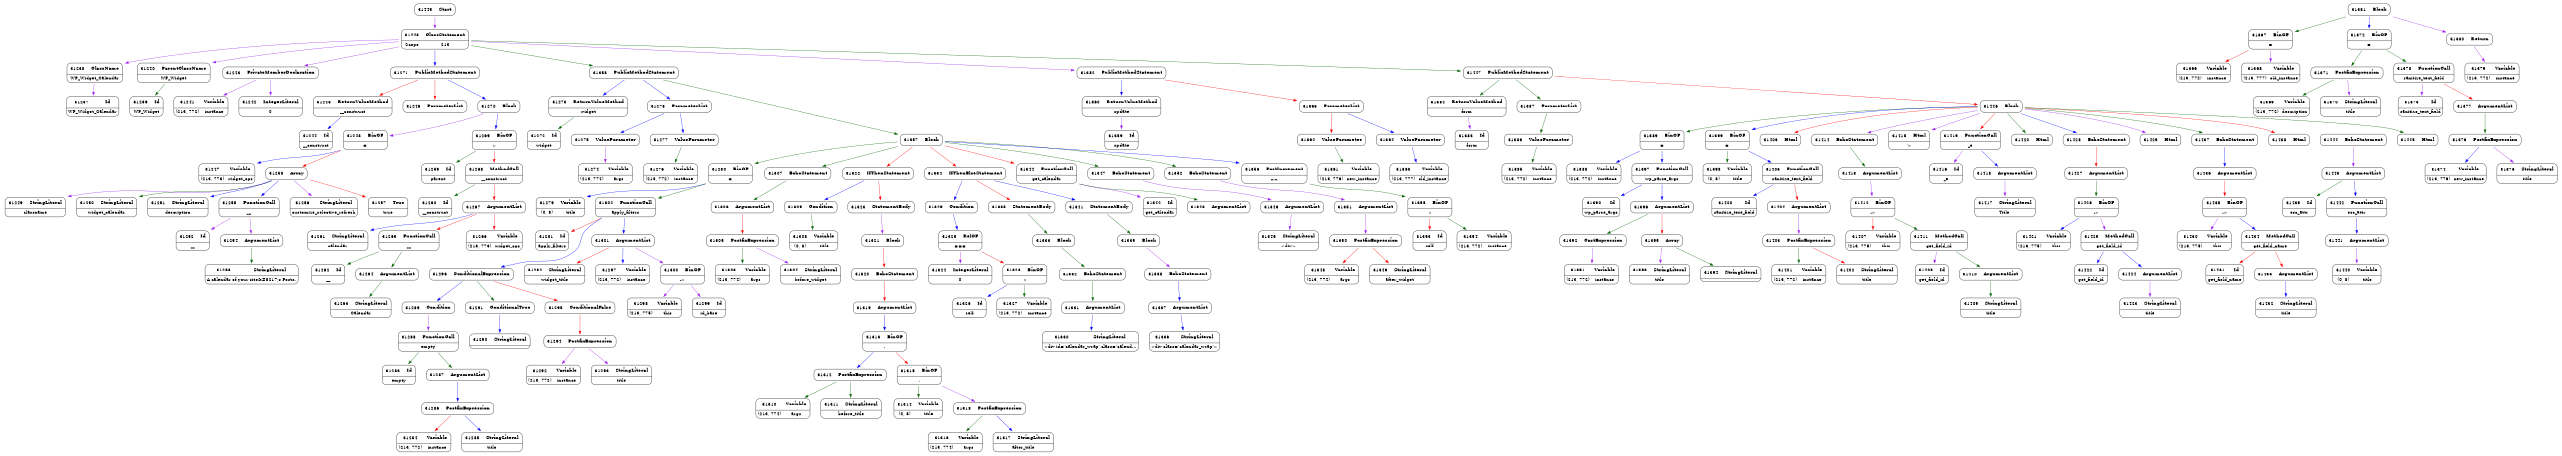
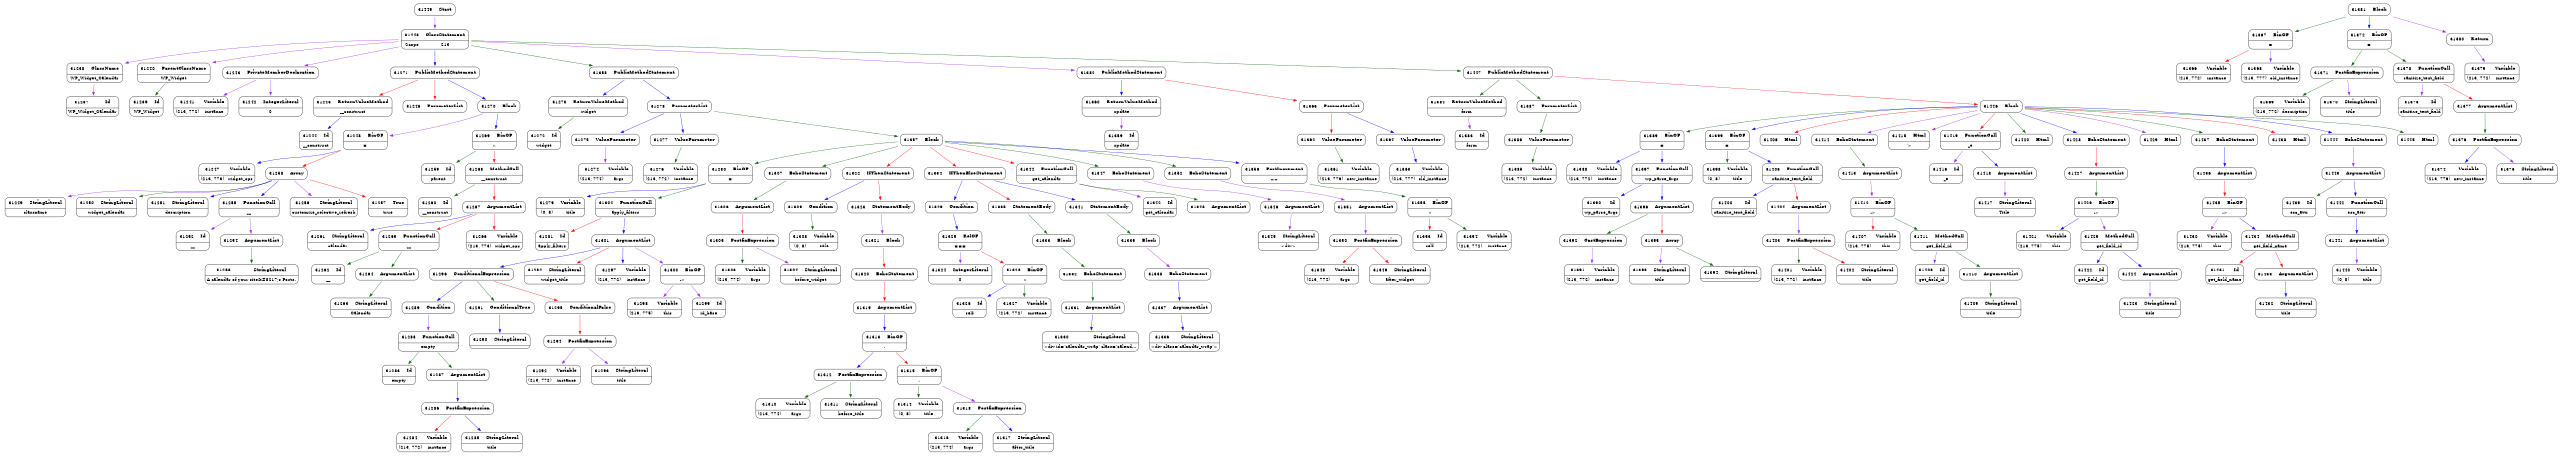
edge "31358" -> "31357": now "31278" -> "31357"
edge "31446" -> "31444": added
edge "31302" -> "31296": now "31301" -> "31296"
